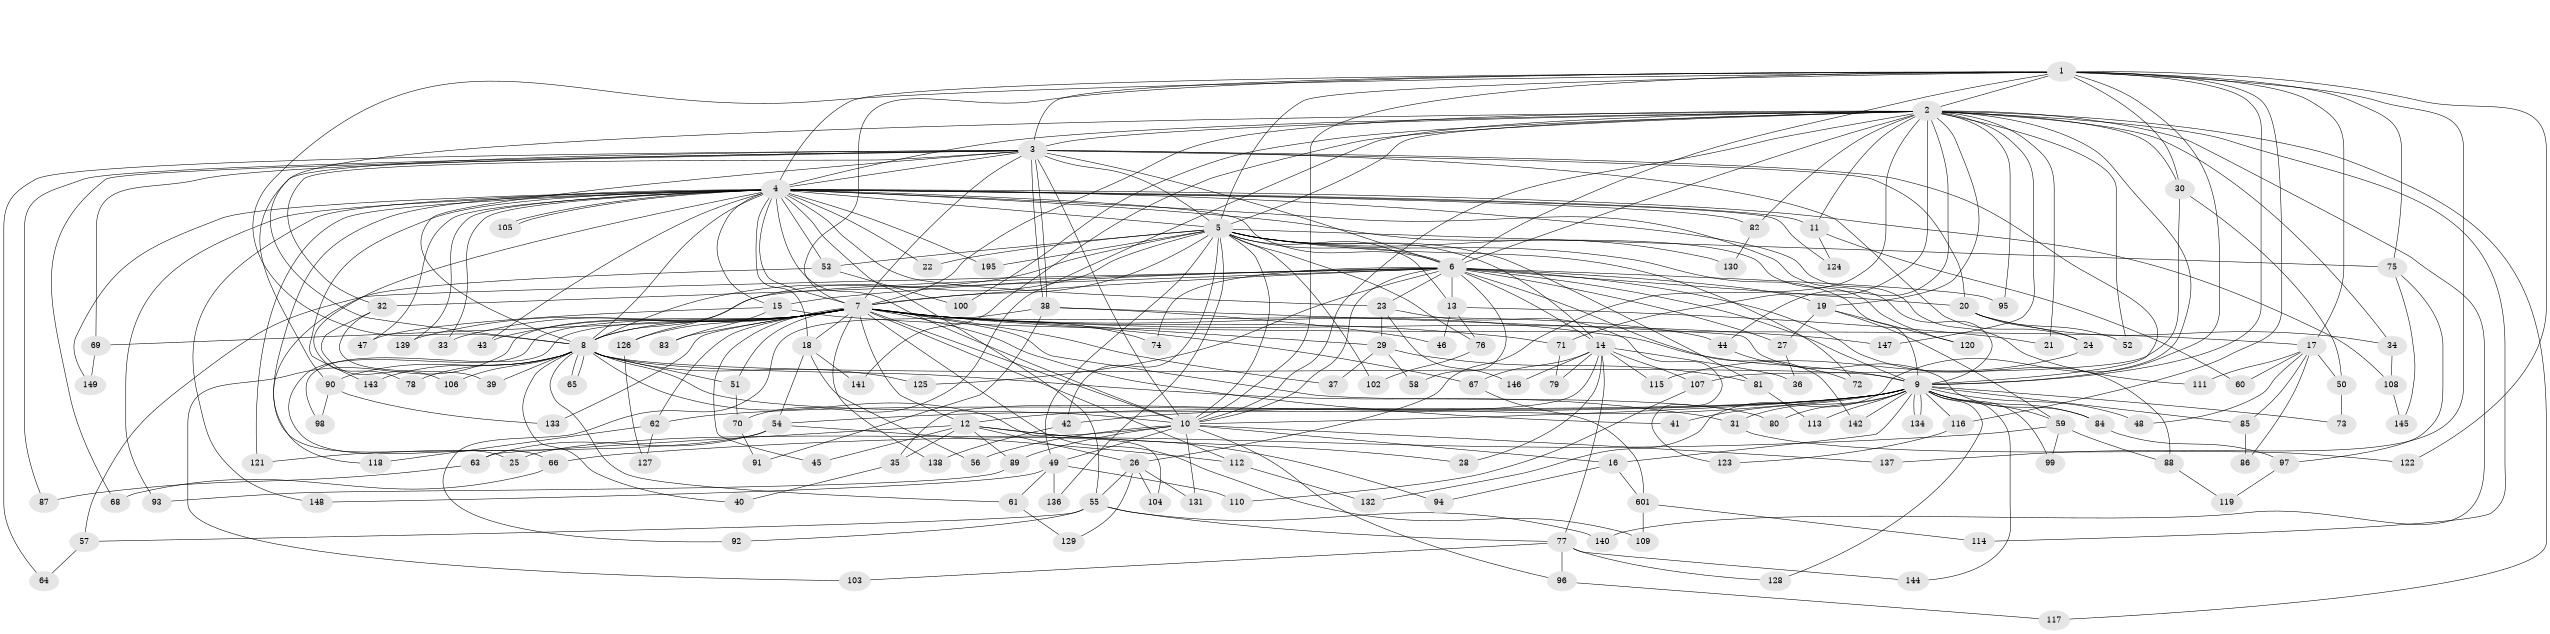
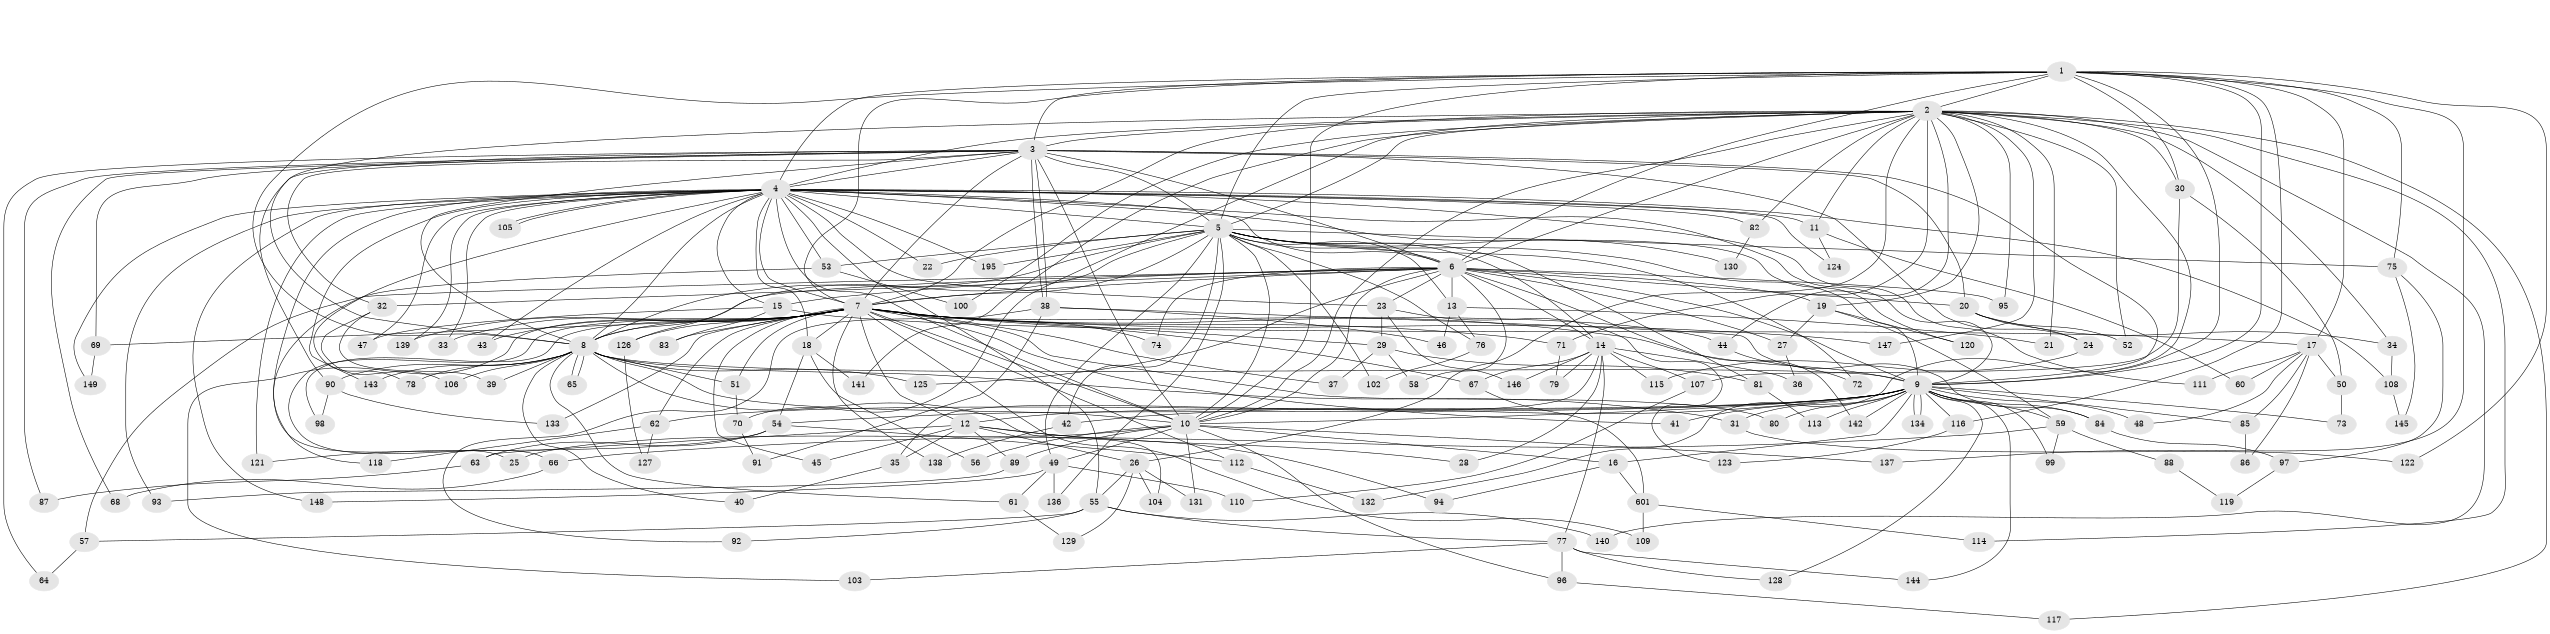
edge "6" -- "88": removed
